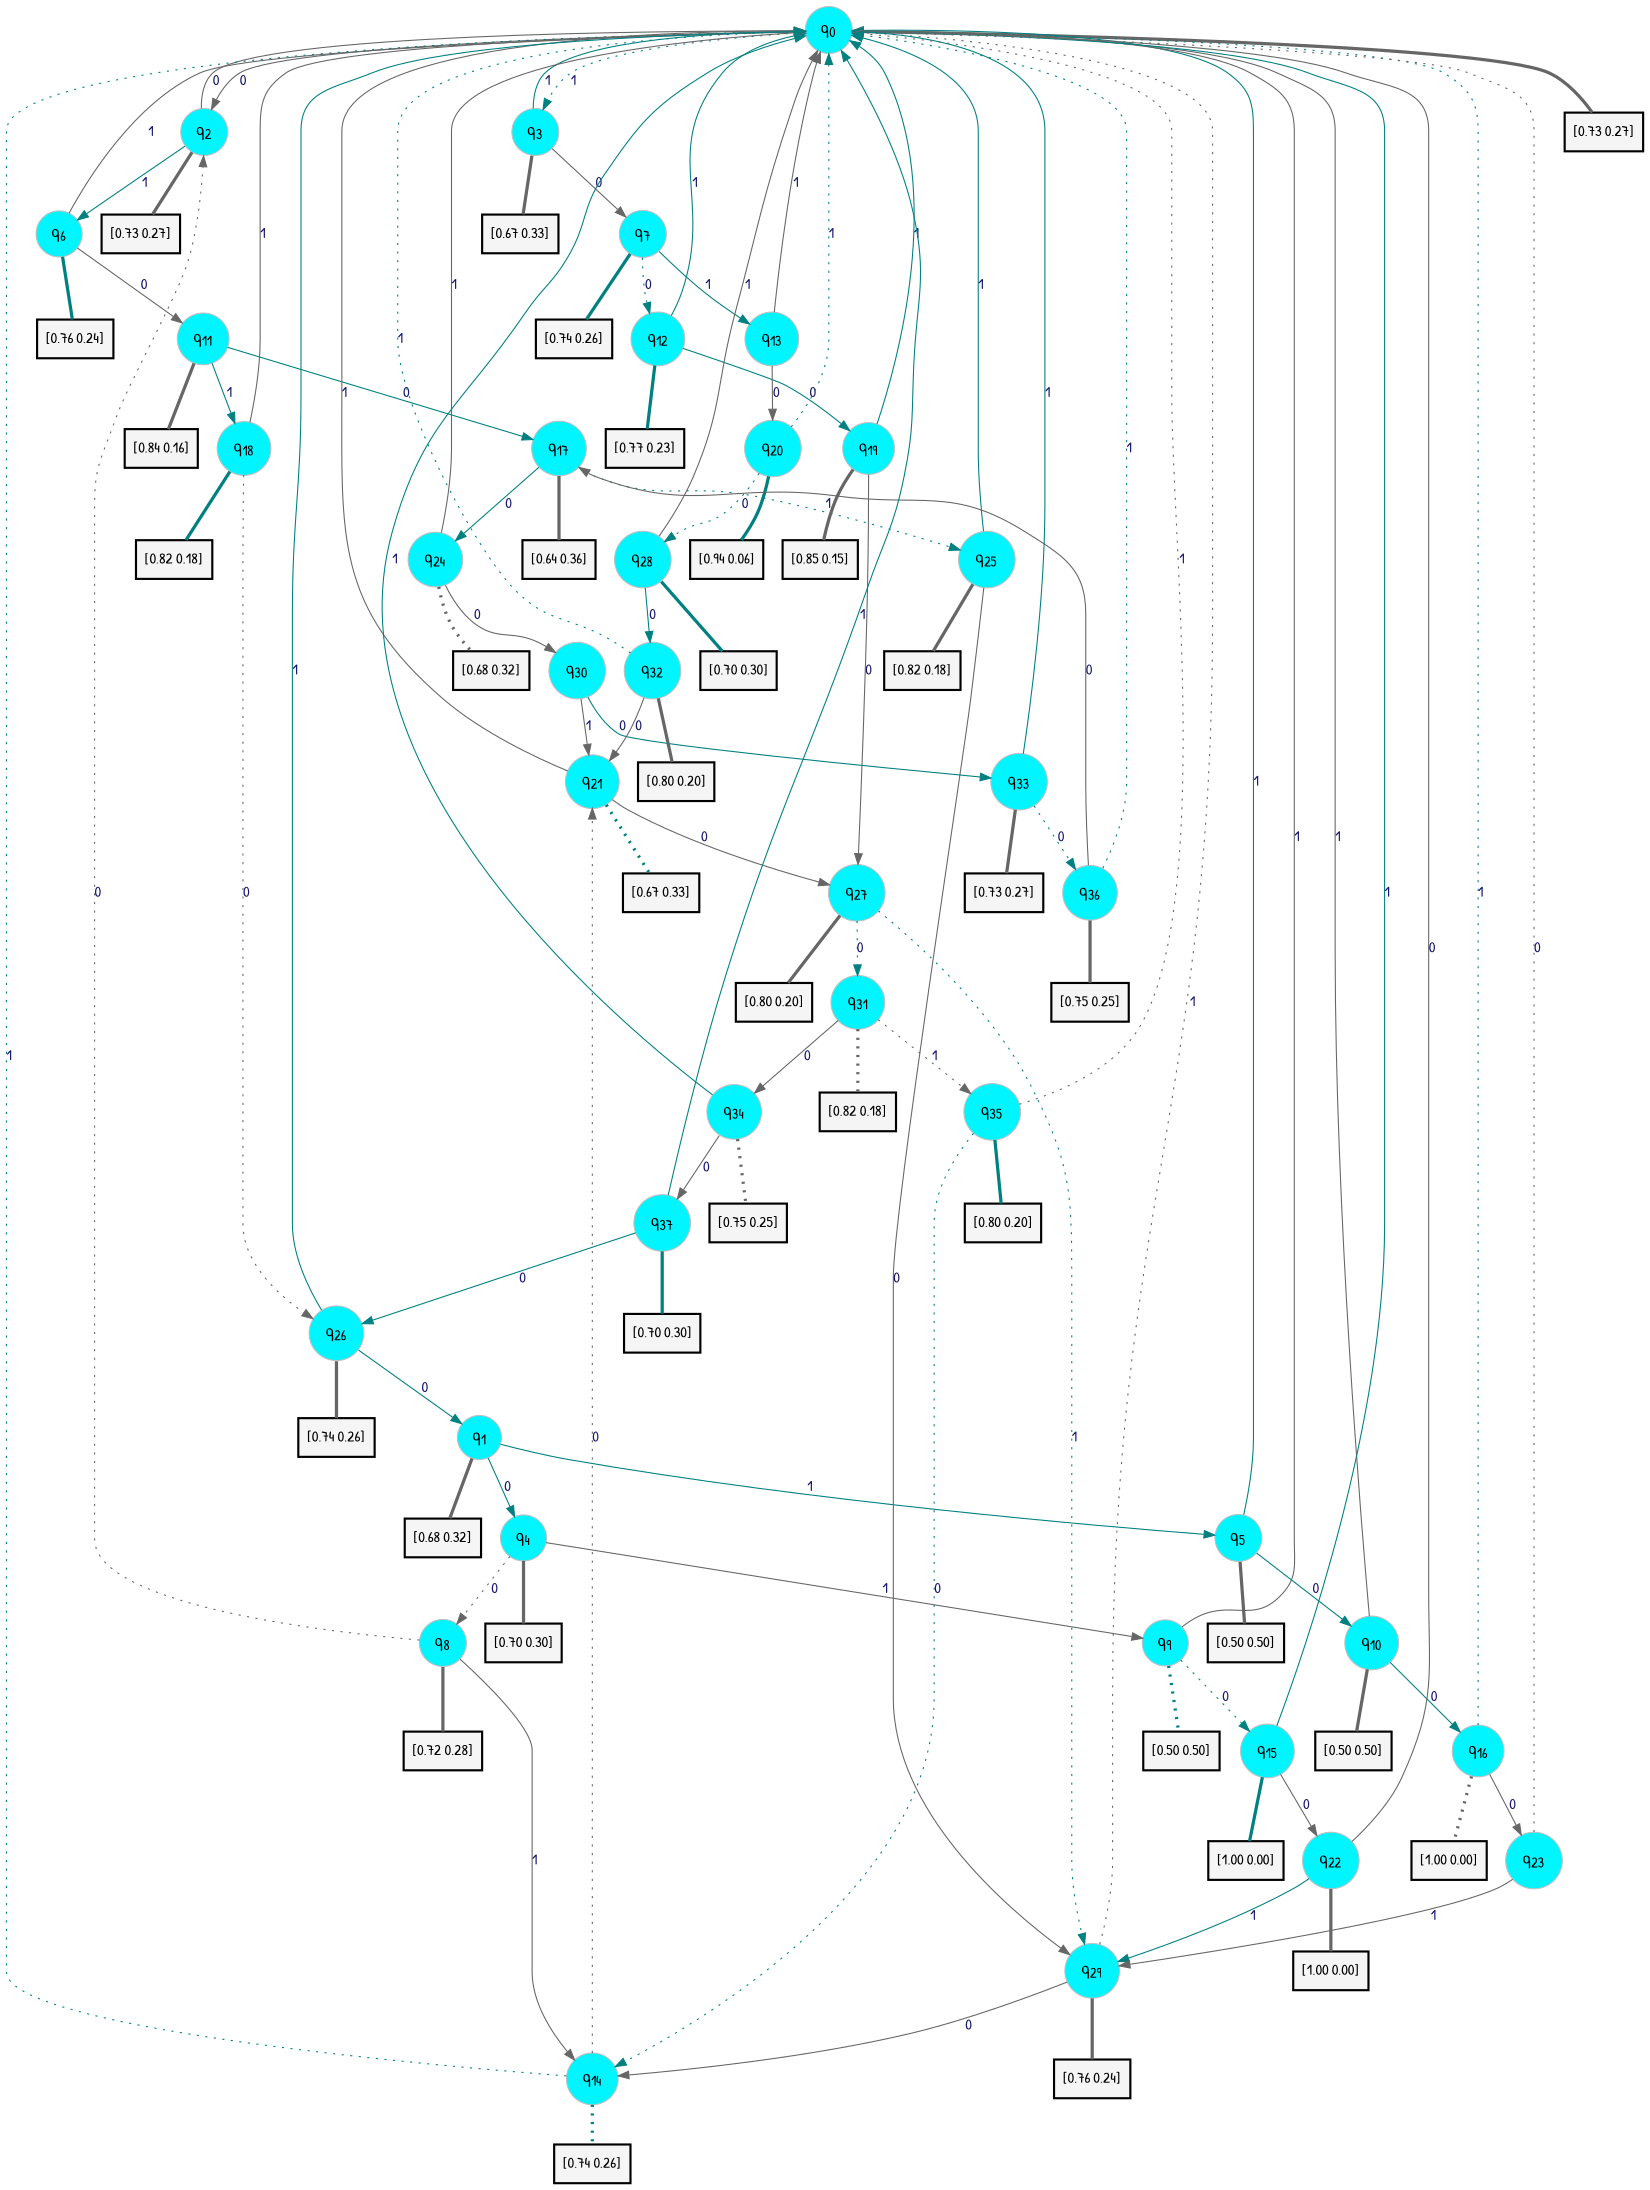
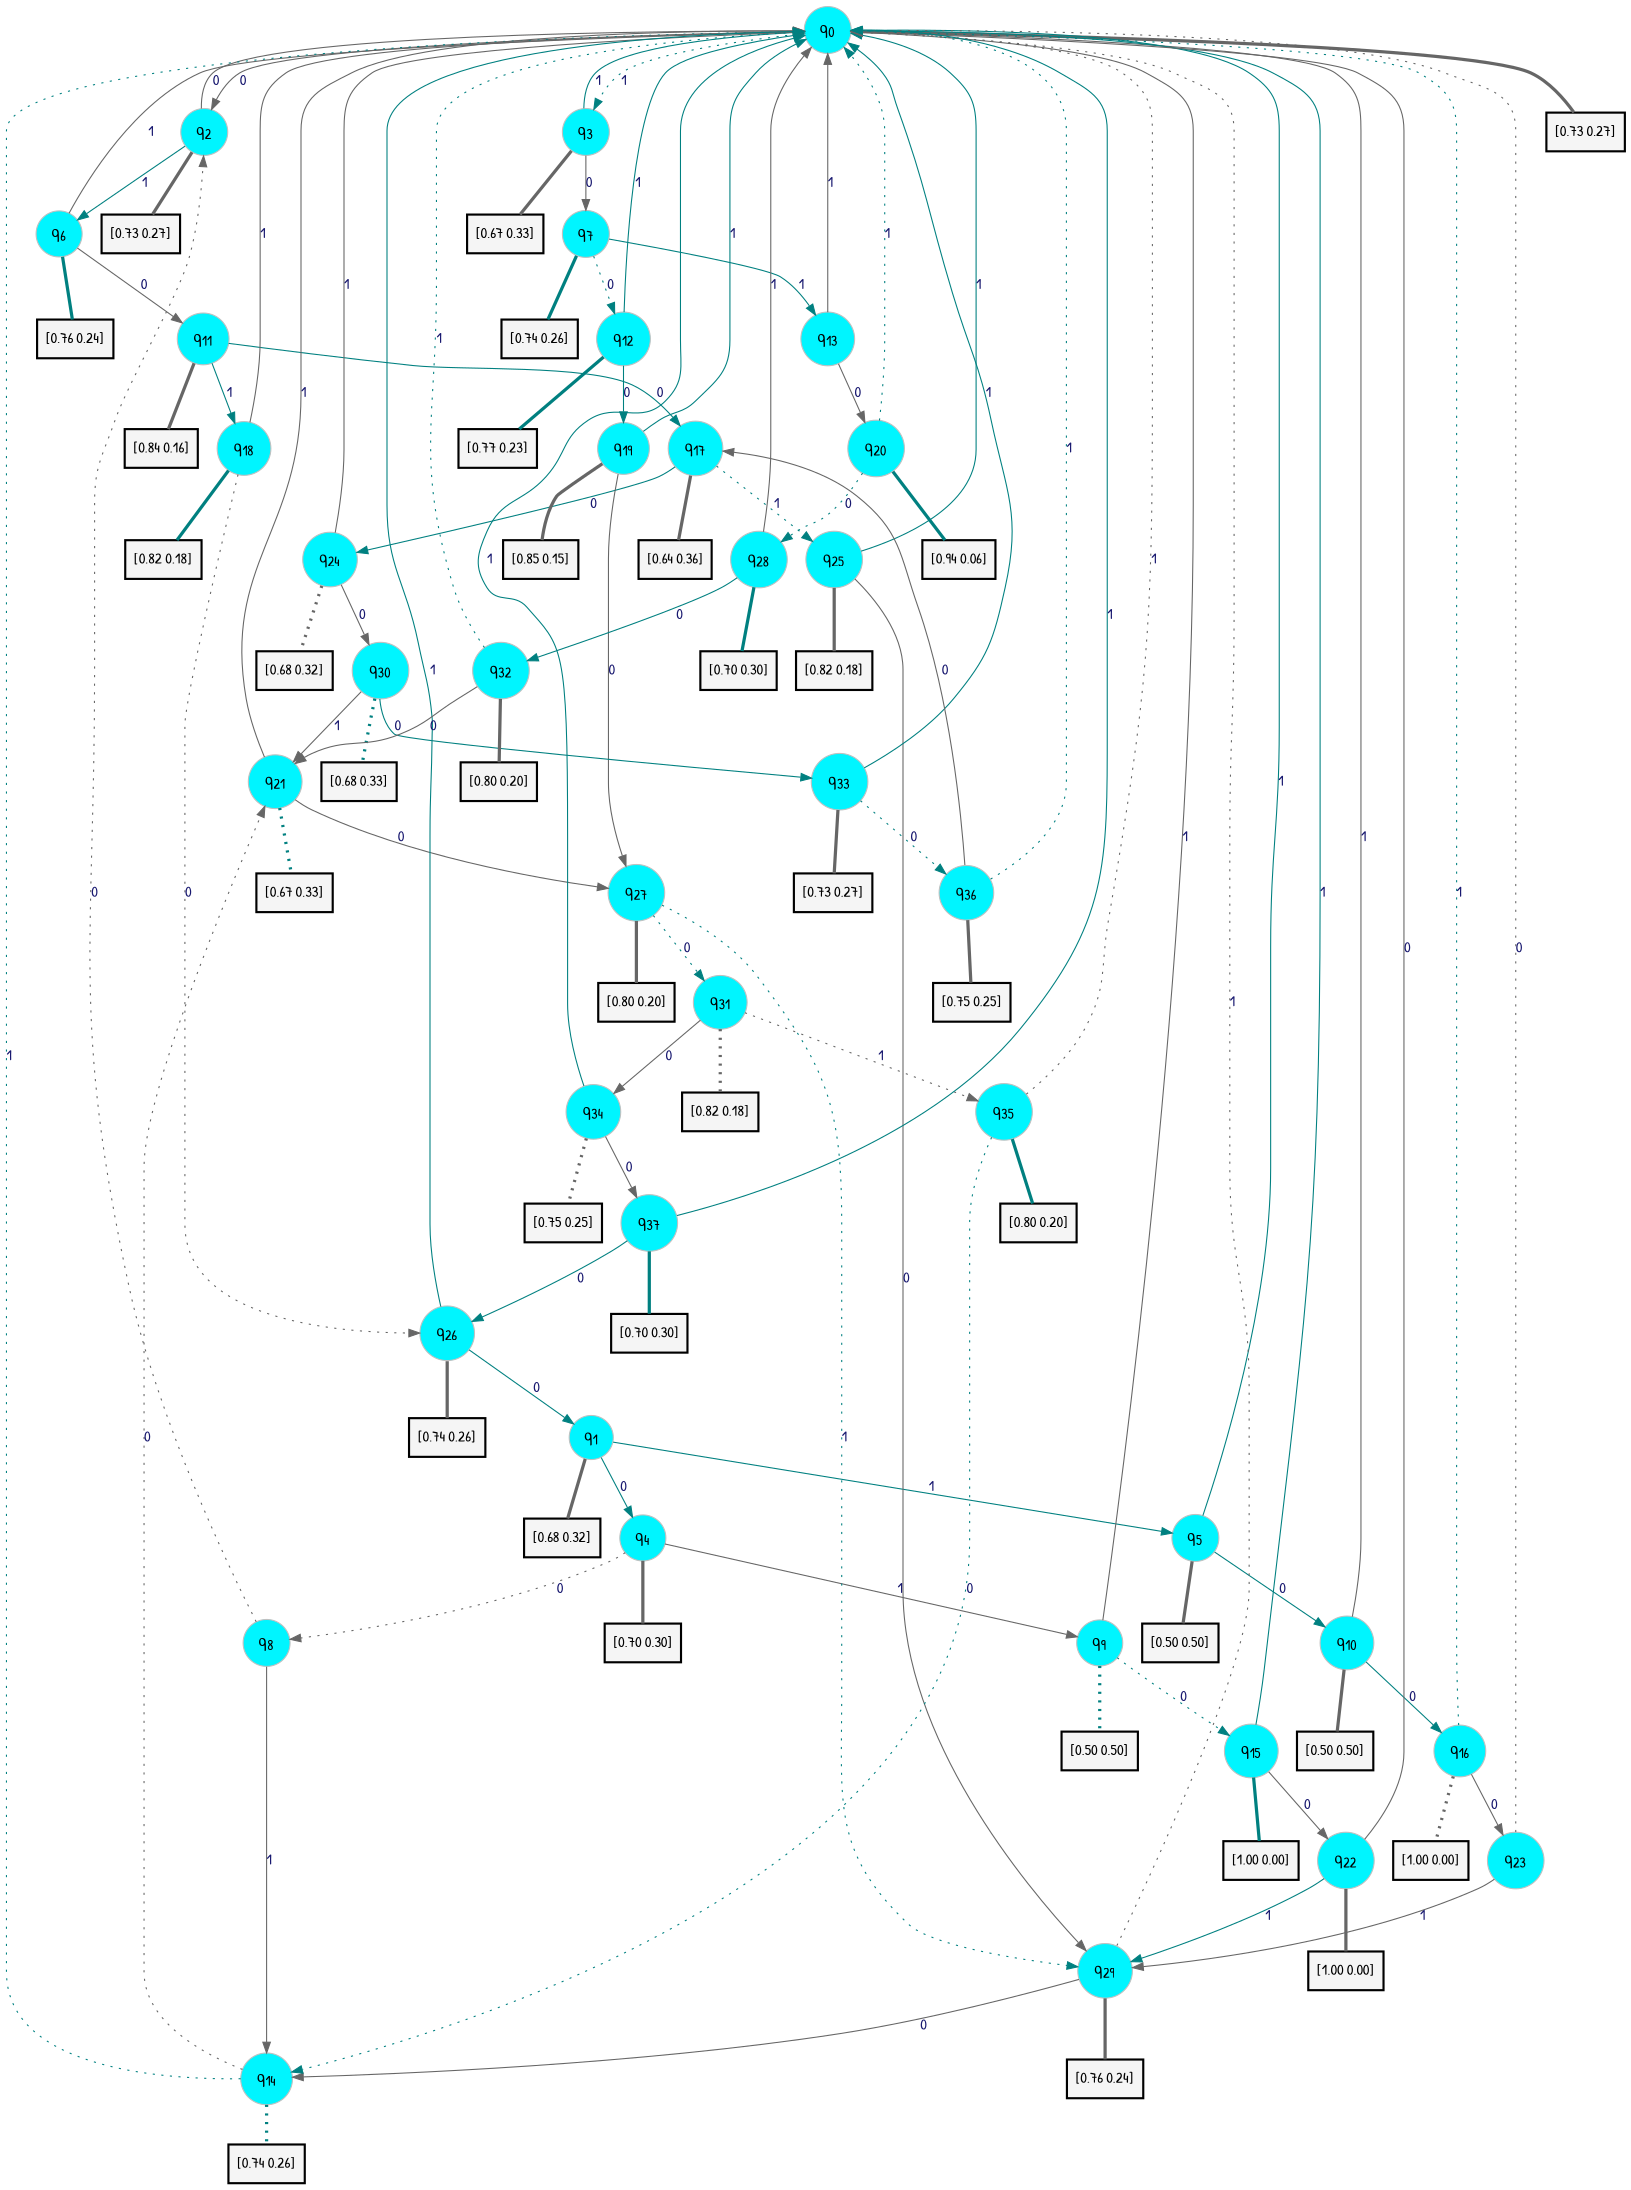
node "[0.68 0.33]": added
node "[0.72 0.28]": removed
